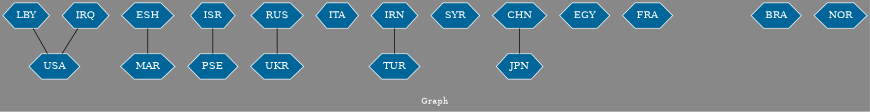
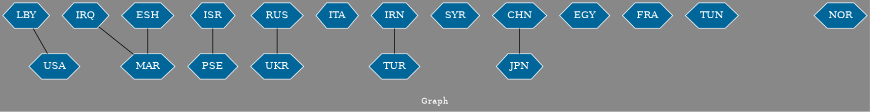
node "TUN": added
node "BRA": removed
edge "IRQ" -- "USA": now "IRQ" -- "MAR"
